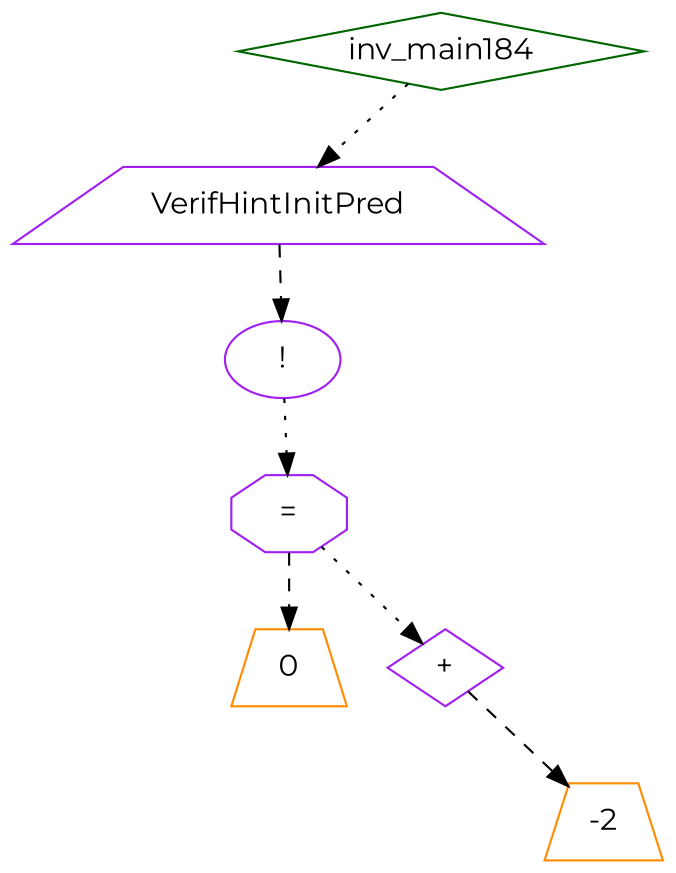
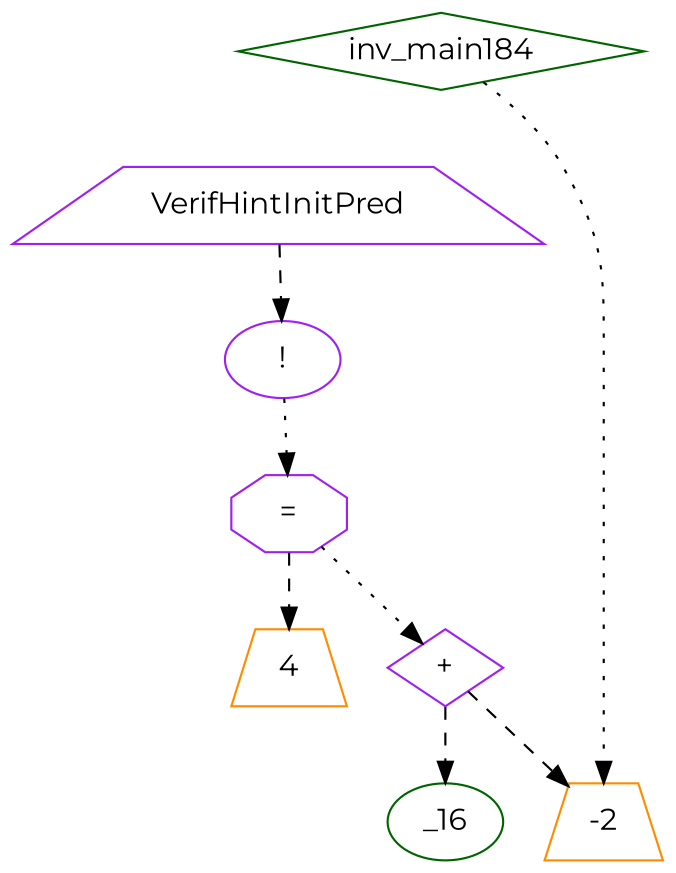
edge "inv_main184" -> "VerifHintInitPred": now "inv_main184" -> "-2"
node "0": label "0" -> "4"
node "_16": added
